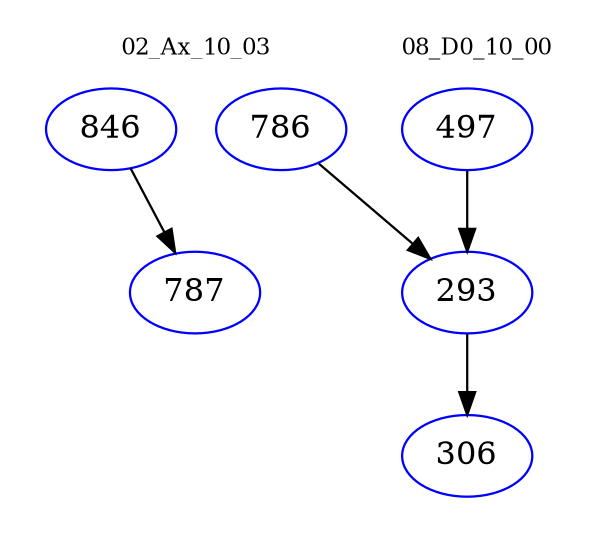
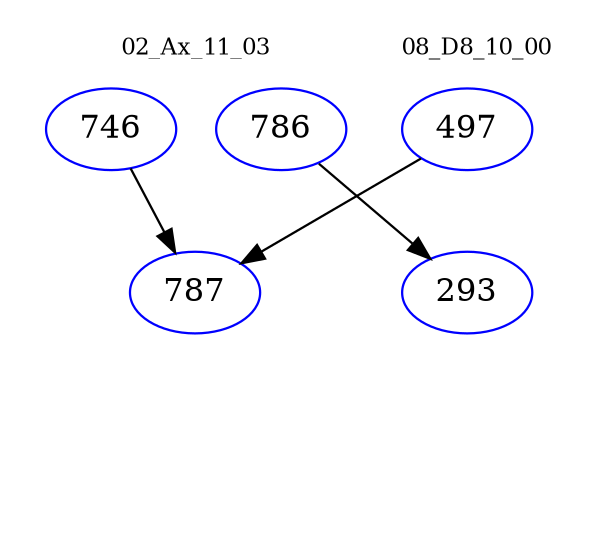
cluster "02_Ax_10_03": label "02_Ax_10_03" -> "02_Ax_11_03"
cluster "08_D0_10_00": label "08_D0_10_00" -> "08_D8_10_00"
node "846": label "846" -> "746"
edge "497" -> "293": now "497" -> "787"
node "306": removed
